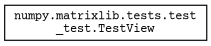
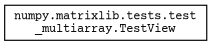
node "numpy.matrixlib.tests.test _test.TestView": label "numpy.matrixlib.tests.test _test.TestView" -> "numpy.matrixlib.tests.test _multiarray.TestView"
